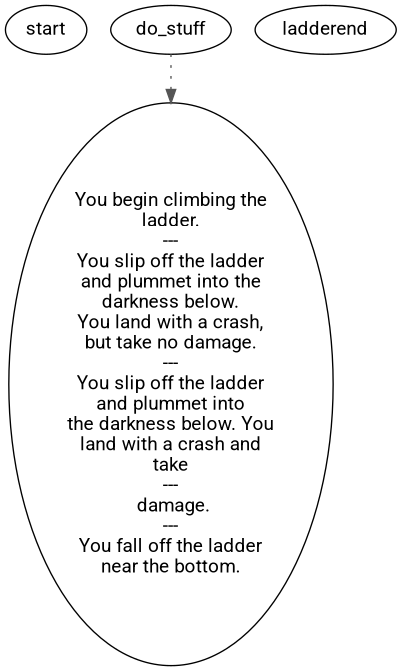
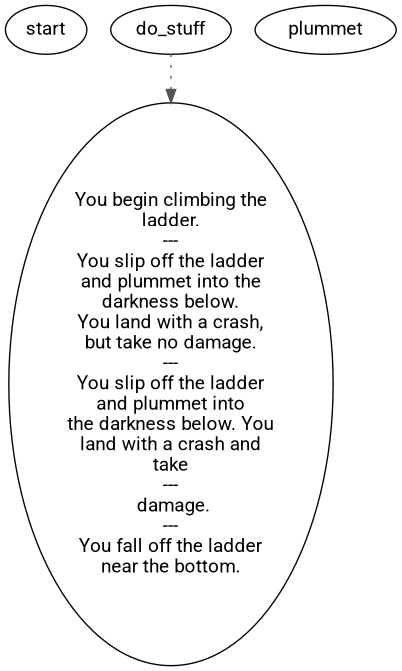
node "ladderend": label "ladderend" -> "plummet"
